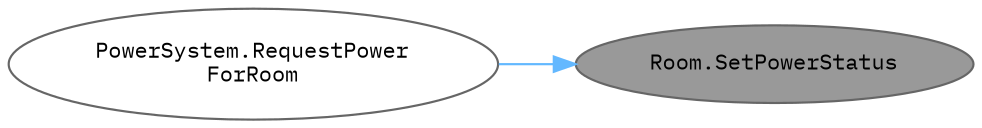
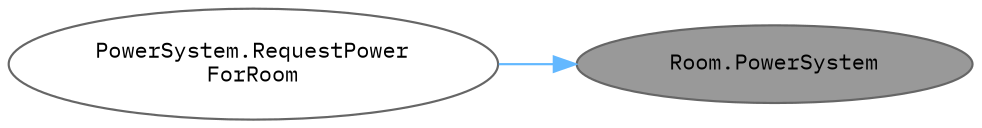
node "Room.SetPowerStatus": label "Room.SetPowerStatus" -> "Room.PowerSystem"
